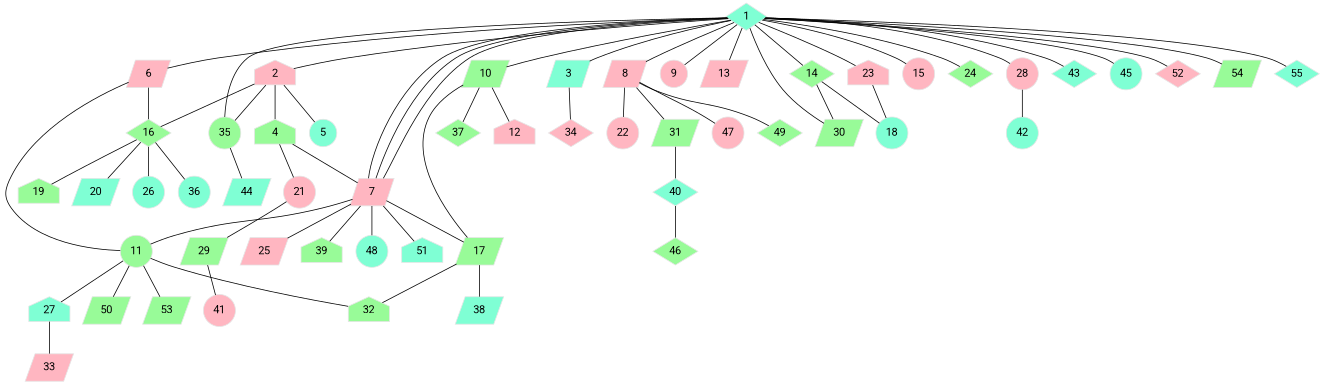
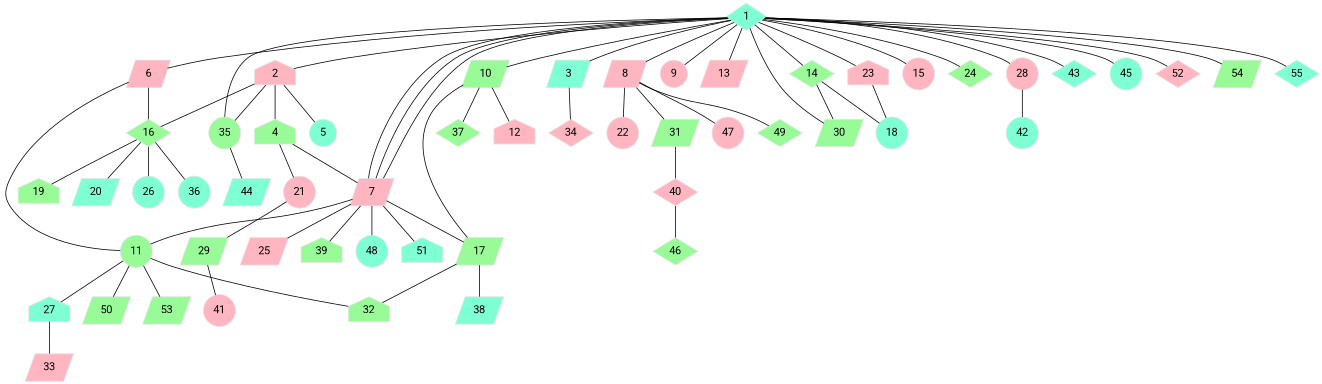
node "40": fillcolor aquamarine -> lightpink
